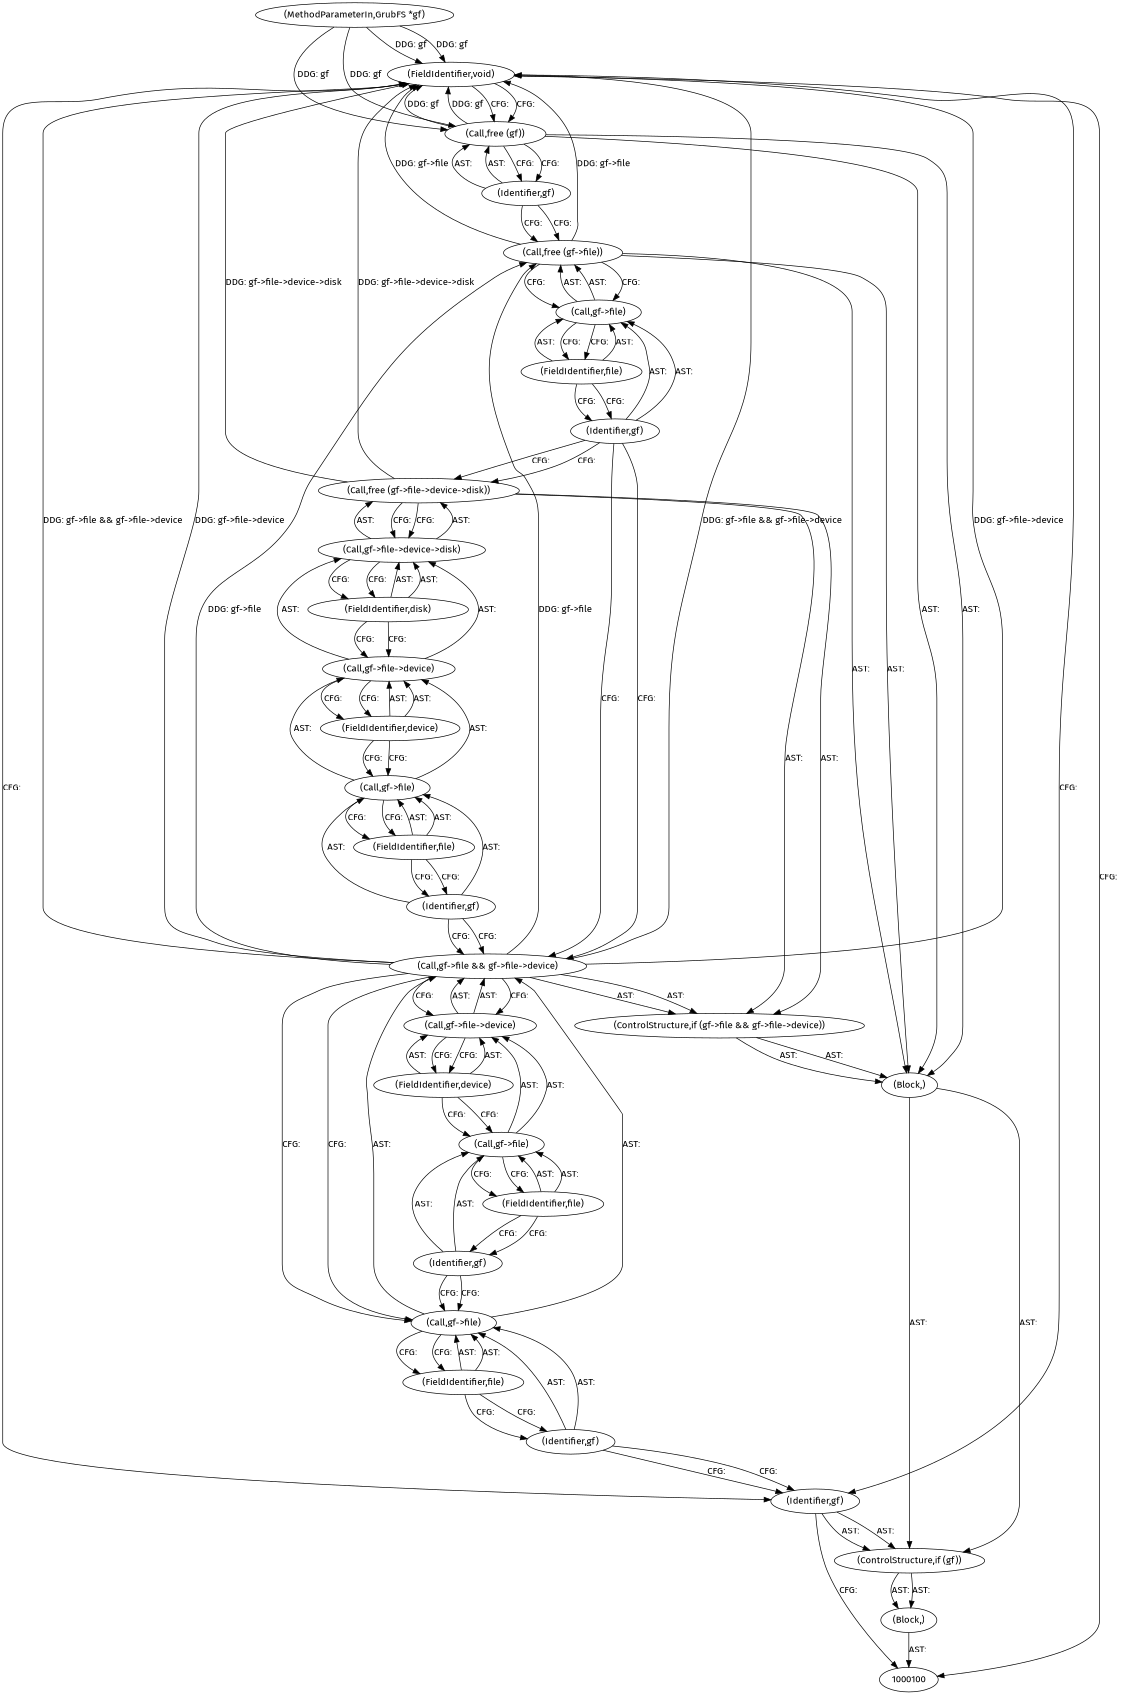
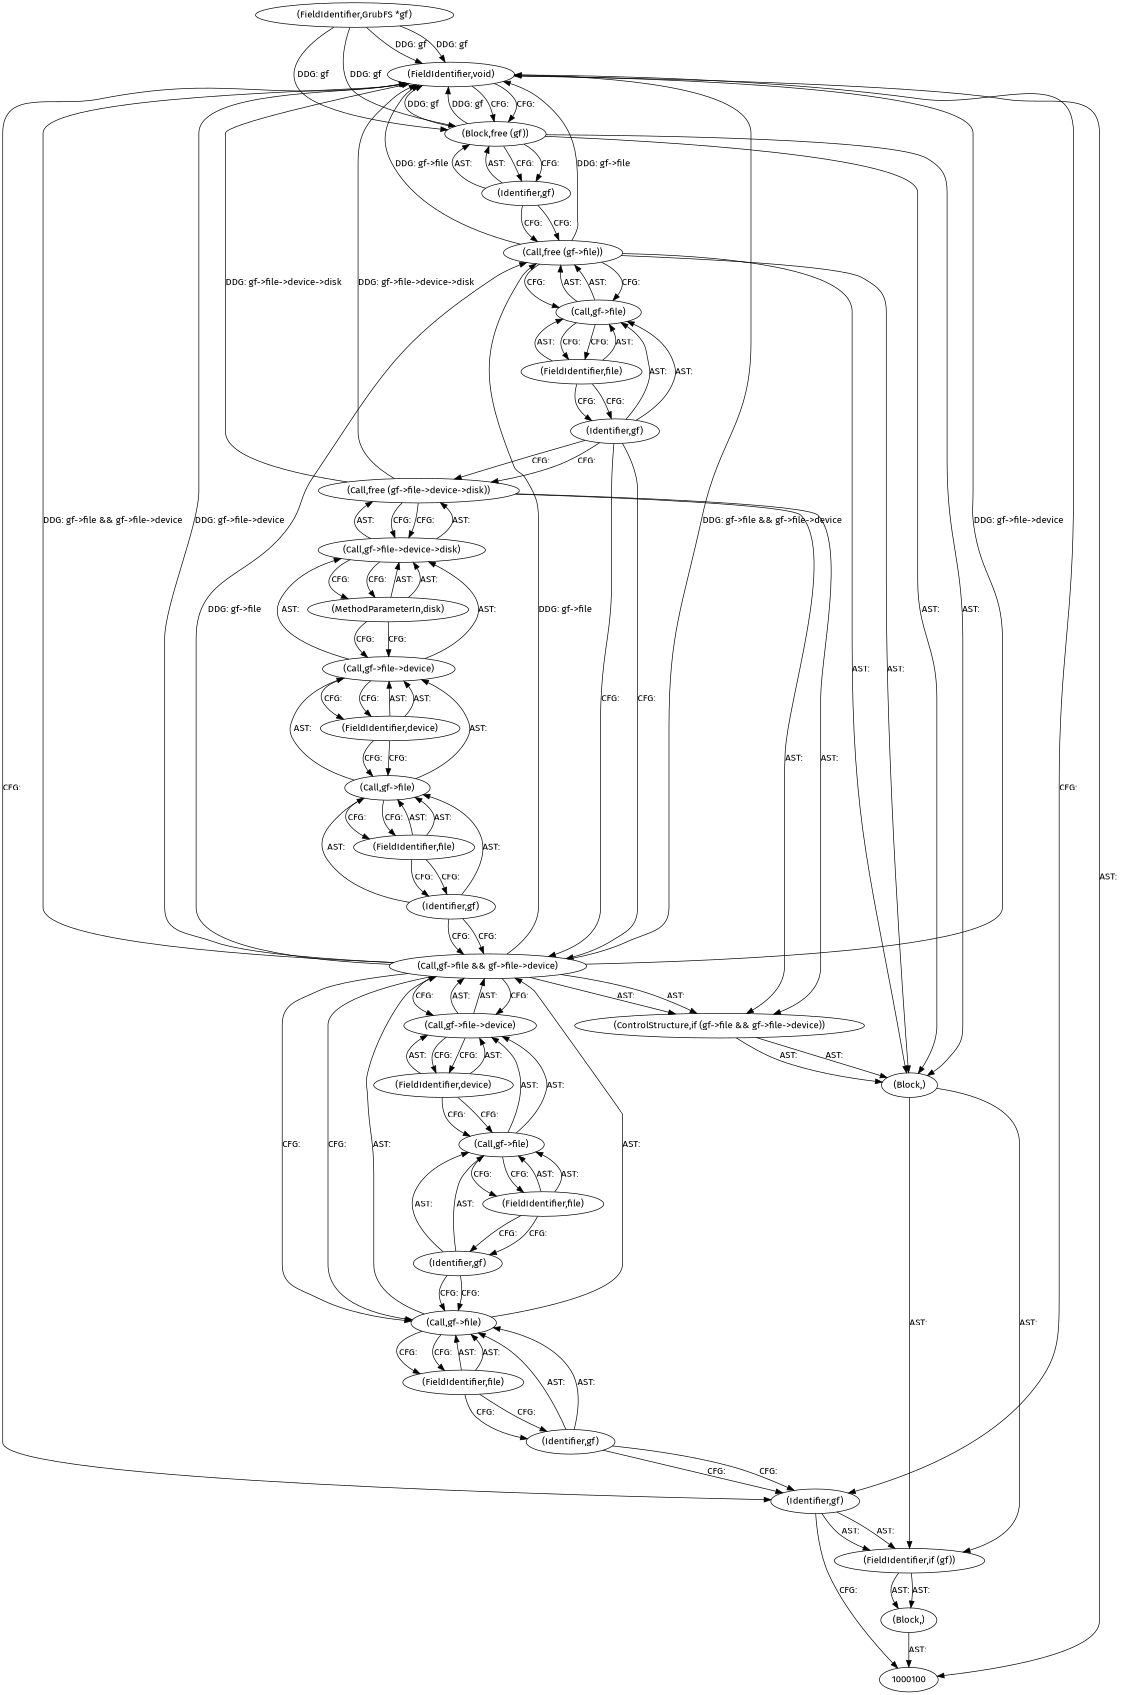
node "(MethodParameterIn,GrubFS *gf)": label "(MethodParameterIn,GrubFS *gf)" -> "(FieldIdentifier,GrubFS *gf)"
node "(Call,free (gf))": label "(Call,free (gf))" -> "(Block,free (gf))"
node "(FieldIdentifier,disk)": label "(FieldIdentifier,disk)" -> "(MethodParameterIn,disk)"
edge "(FieldIdentifier,void)" -> "1000100": label "CFG: " -> "AST: "
node "(ControlStructure,if (gf))": label "(ControlStructure,if (gf))" -> "(FieldIdentifier,if (gf))"
